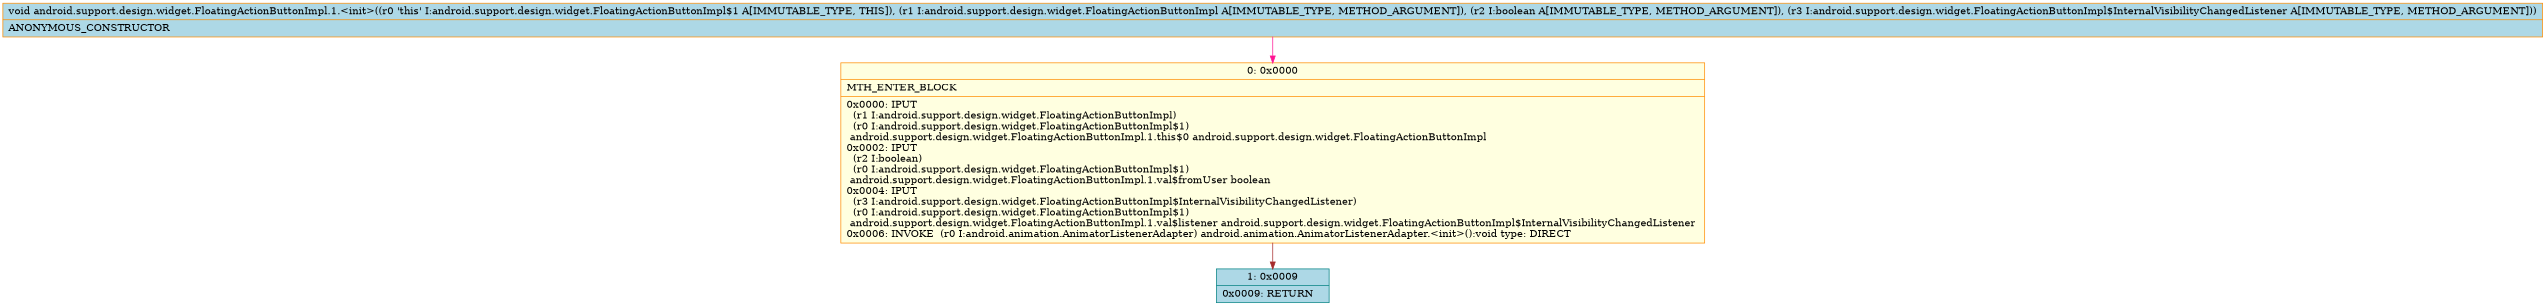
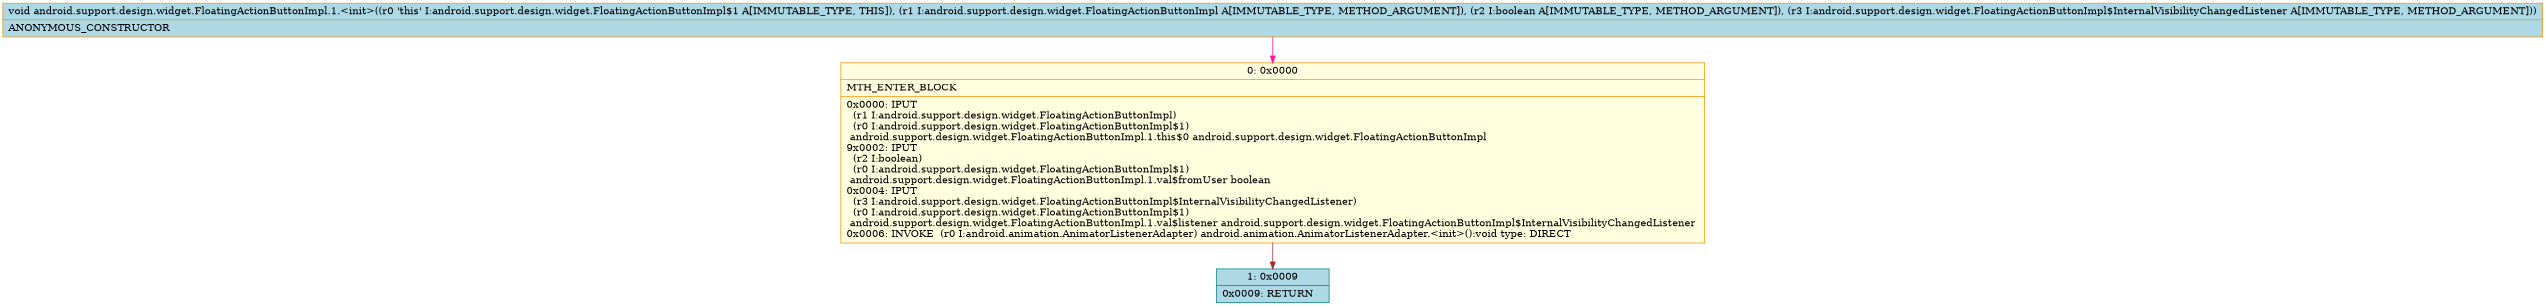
node "0: 0x0000": text "0x0002: IPUT" -> "9x0002: IPUT"
